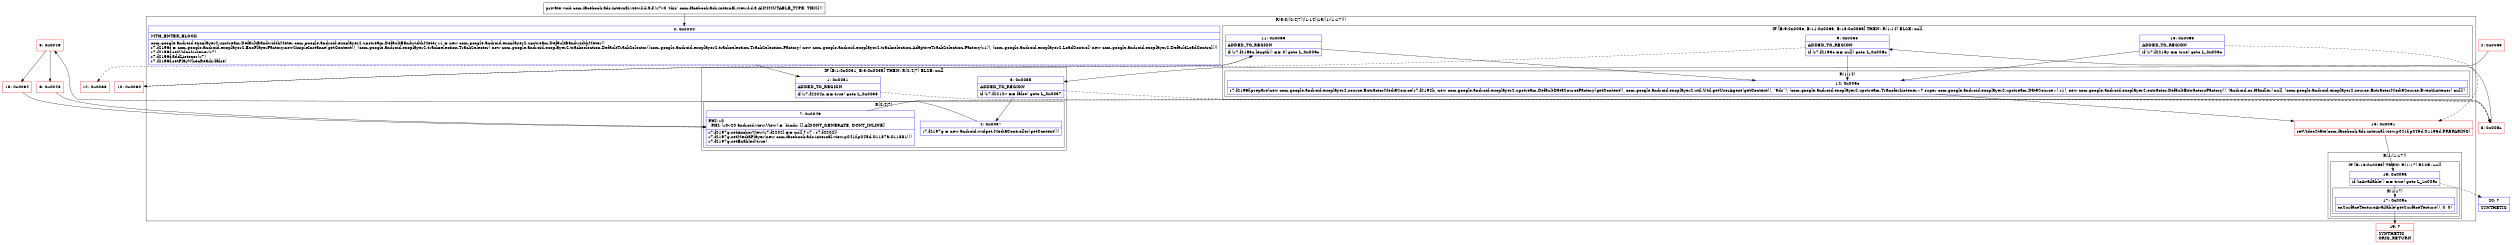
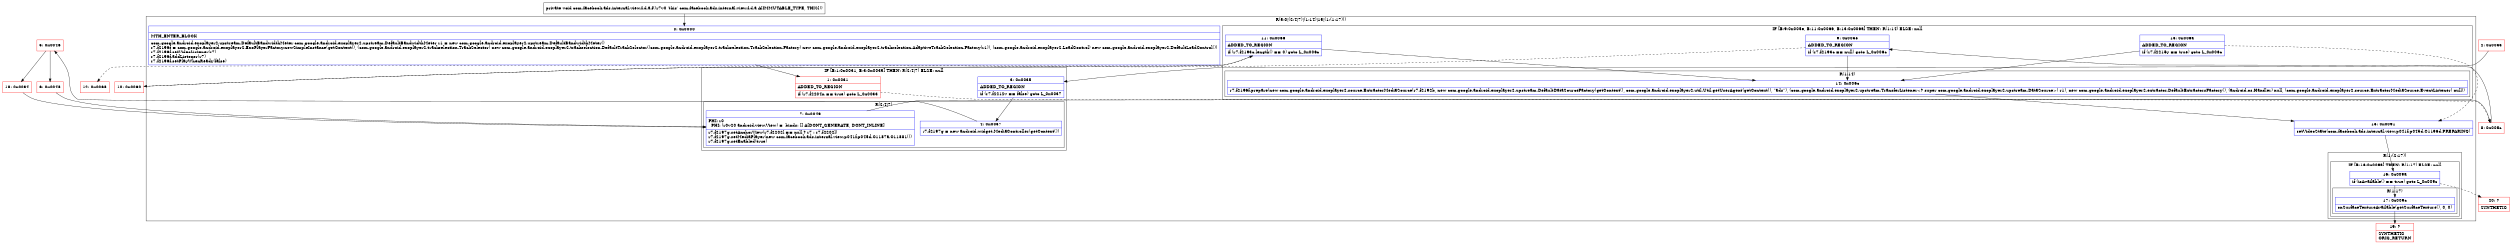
node "1: 0x0031": color blue -> red
edge "3: 0x0035" -> "8: 0x005c": removed
node "15: 0x0091": color red -> blue
cluster "R(1:(1:17))": label "R(1:(1:17))" -> "R(1:(2:17))"
node "16: 0x009a": text "if (isAvailable() == true) goto L_1x009c" -> "if (isAvailable() == true) goto L_0x009c"
node "20: ?": color blue -> red
